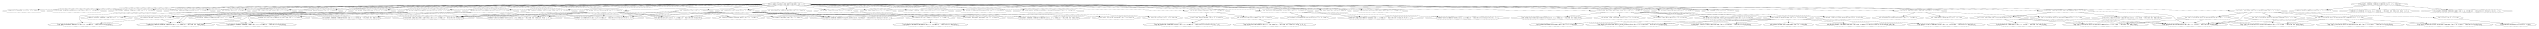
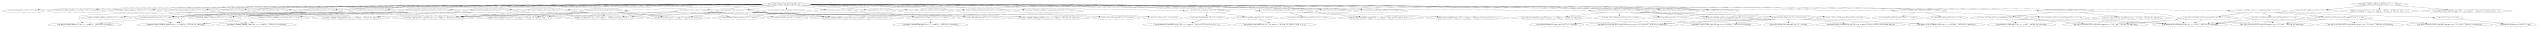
node "heaven.google.guava:guava:jar:32.0.1-jre:runtime": label "heaven.google.guava:guava:jar:32.0.1-jre:runtime" -> "com.google.guava:guava:jar:32.0.1-jre:runtime"
